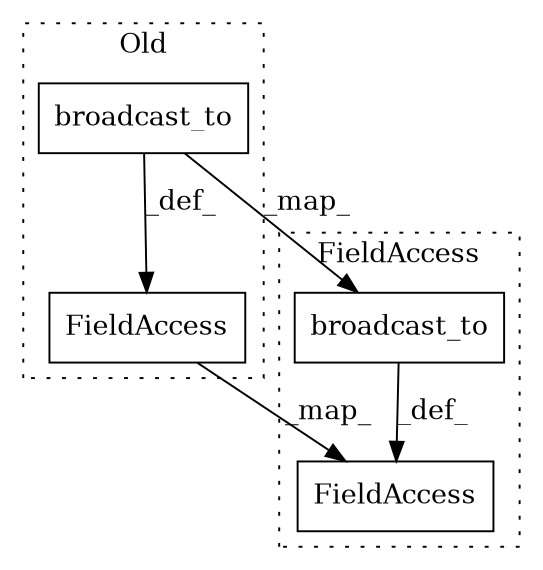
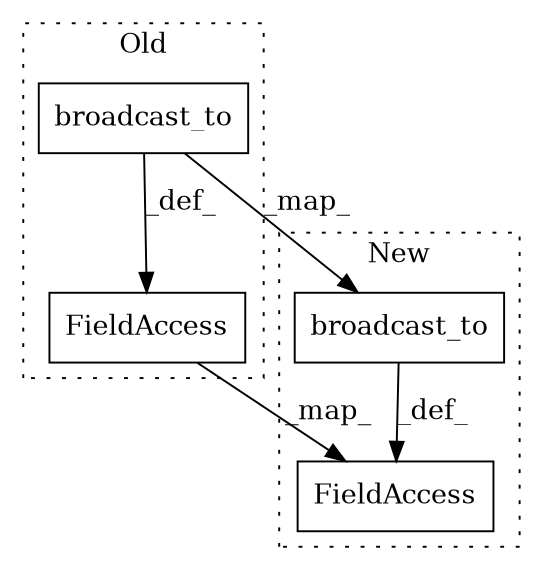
cluster "FieldAccess": label "FieldAccess" -> "New"
